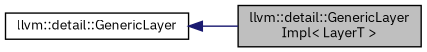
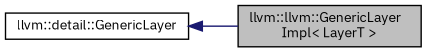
node "llvm::detail::GenericLayer Impl< LayerT >": label "llvm::detail::GenericLayer Impl< LayerT >" -> "llvm::llvm::GenericLayer Impl< LayerT >"
